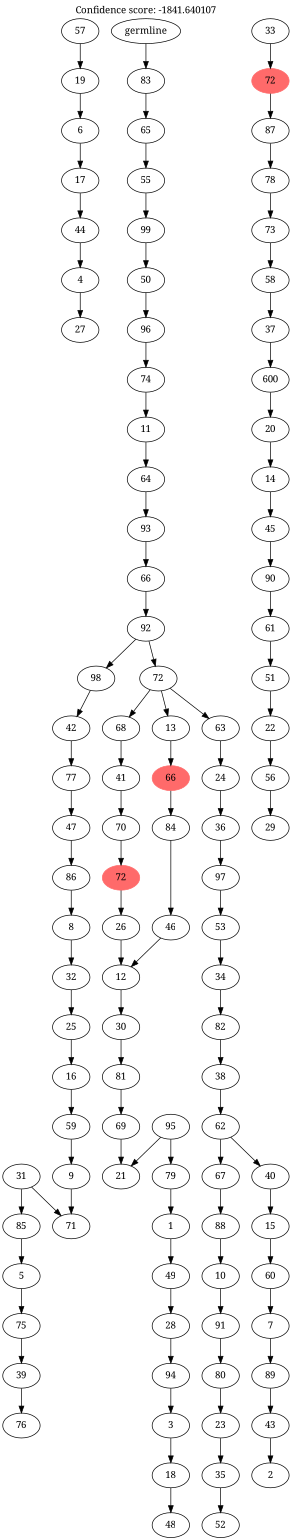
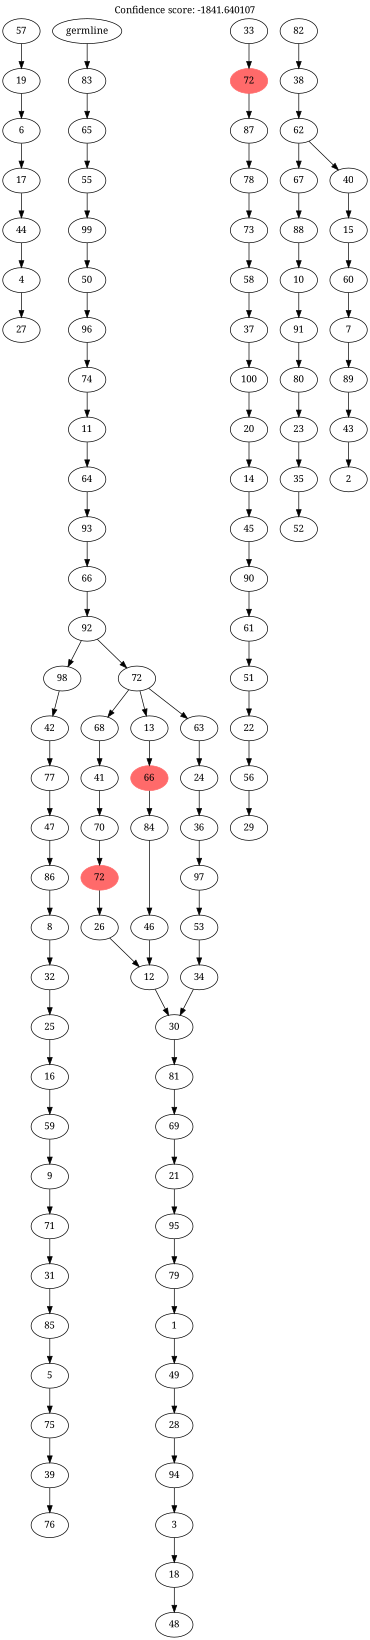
node "600": label "600" -> "100"
edge "34" -> "82": now "34" -> "30"
edge "95" -> "21": reversed
edge "31" -> "71": reversed
